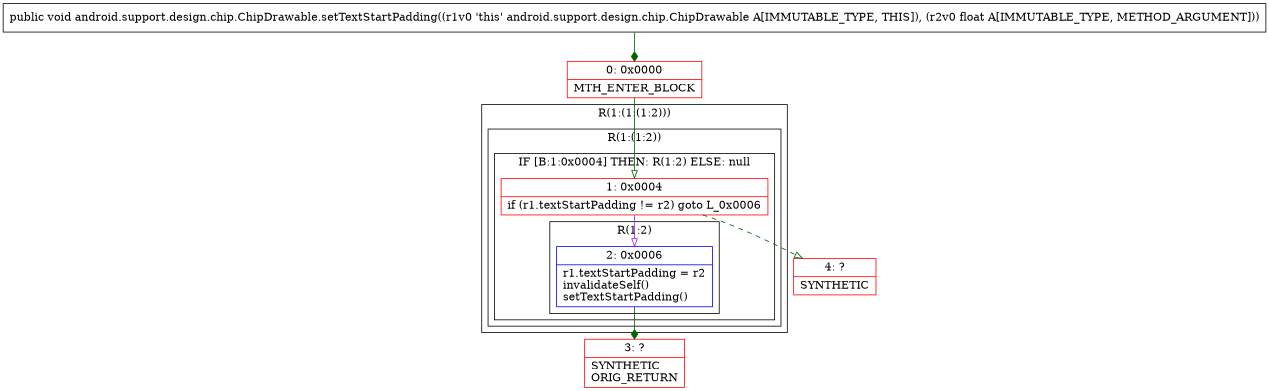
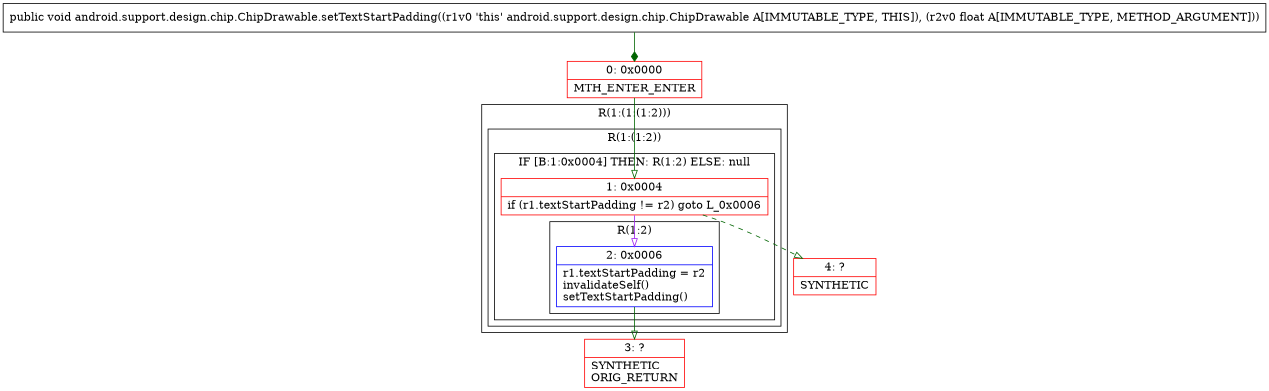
node "0: 0x0000": text "MTH_ENTER_BLOCK" -> "MTH_ENTER_ENTER"
edge "2: 0x0006" -> "3: ?": arrowhead diamond -> onormal
